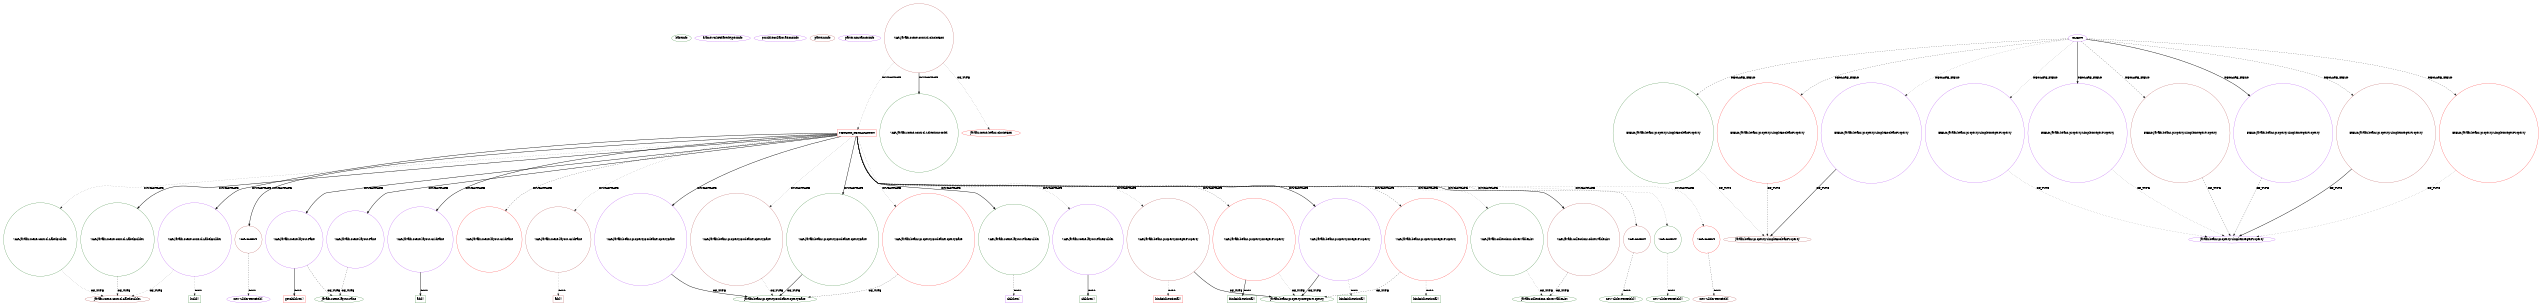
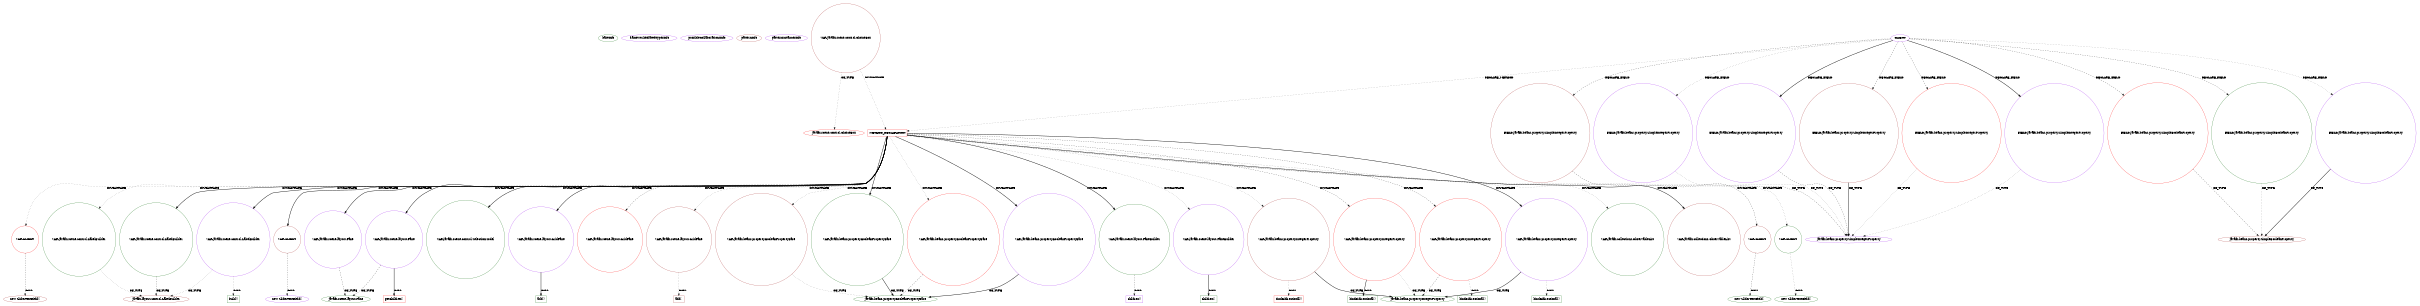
edge "VAR:javafx.scene.control.ChoiceBox" -> "VAR:javafx.scene.control.SelectionModel": now "METHOD_DECLARATION" -> "VAR:javafx.scene.control.SelectionModel"
edge "CLIENT" -> "METHOD_DECLARATION": added, label "DECLARE_METHOD"
node "javafx.scene.beans.ChoiceBox": label "javafx.scene.beans.ChoiceBox" -> "javafx.scene.control.ChoiceBox"
node "javafx.scene.control.LabelBuilder": label "javafx.scene.control.LabelBuilder" -> "javafx.layout.control.LabelBuilder"
node "javafx.collections.ObservableList": removed
